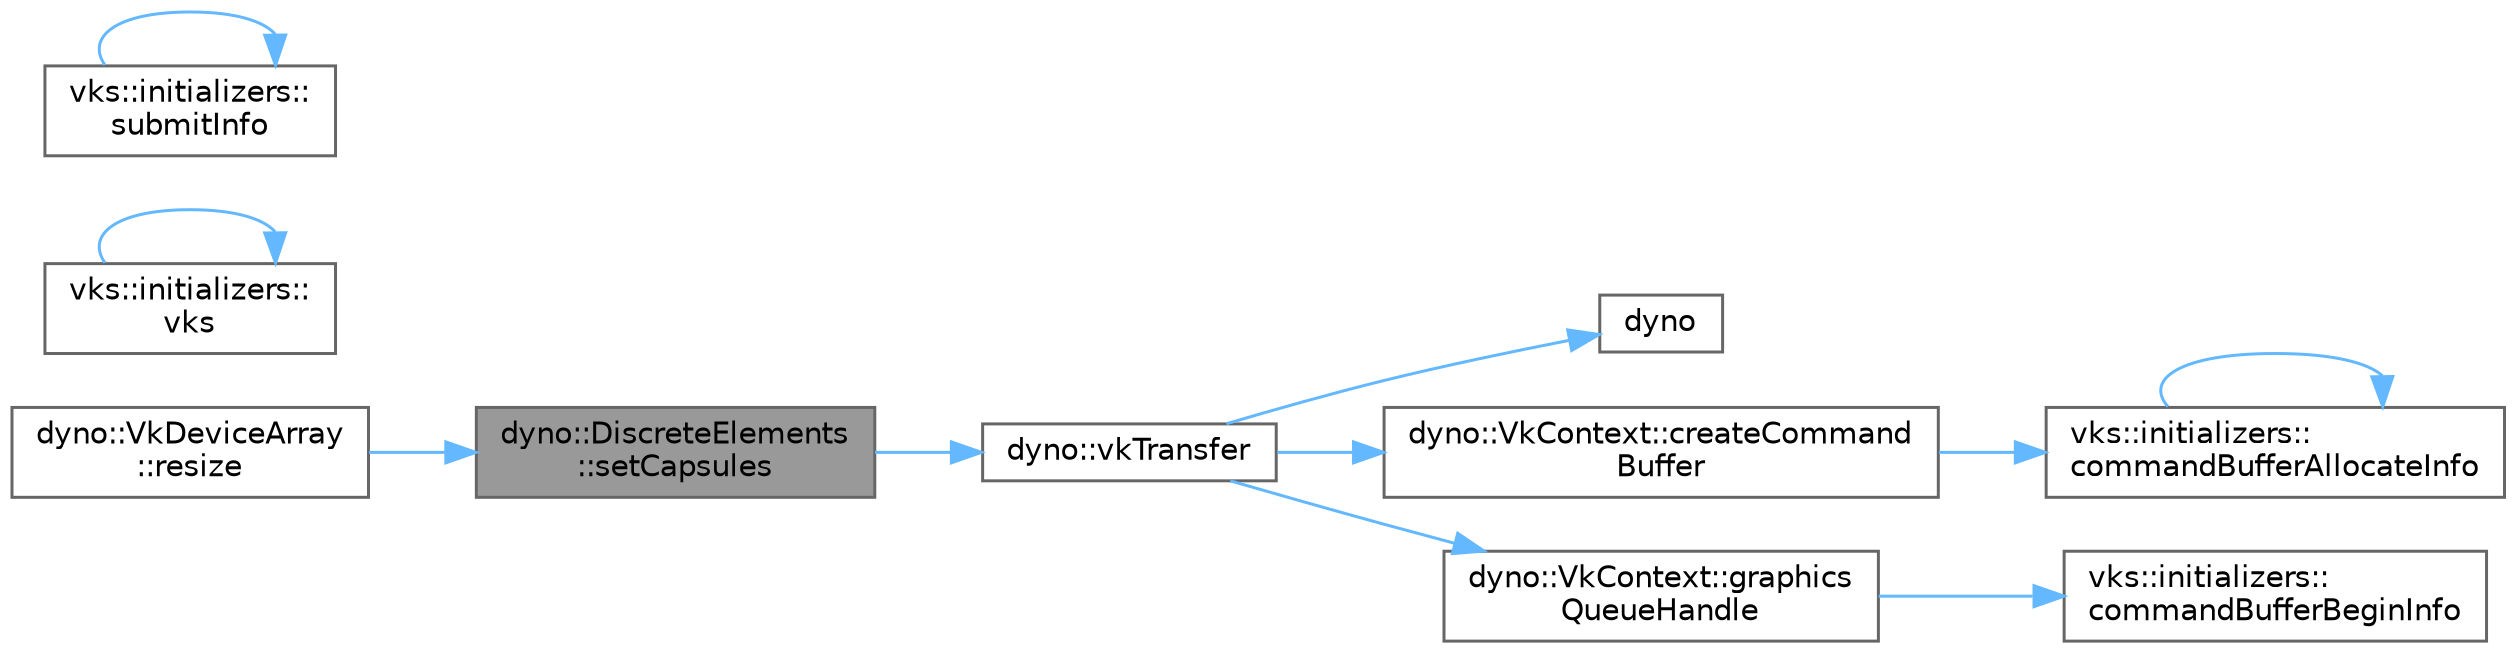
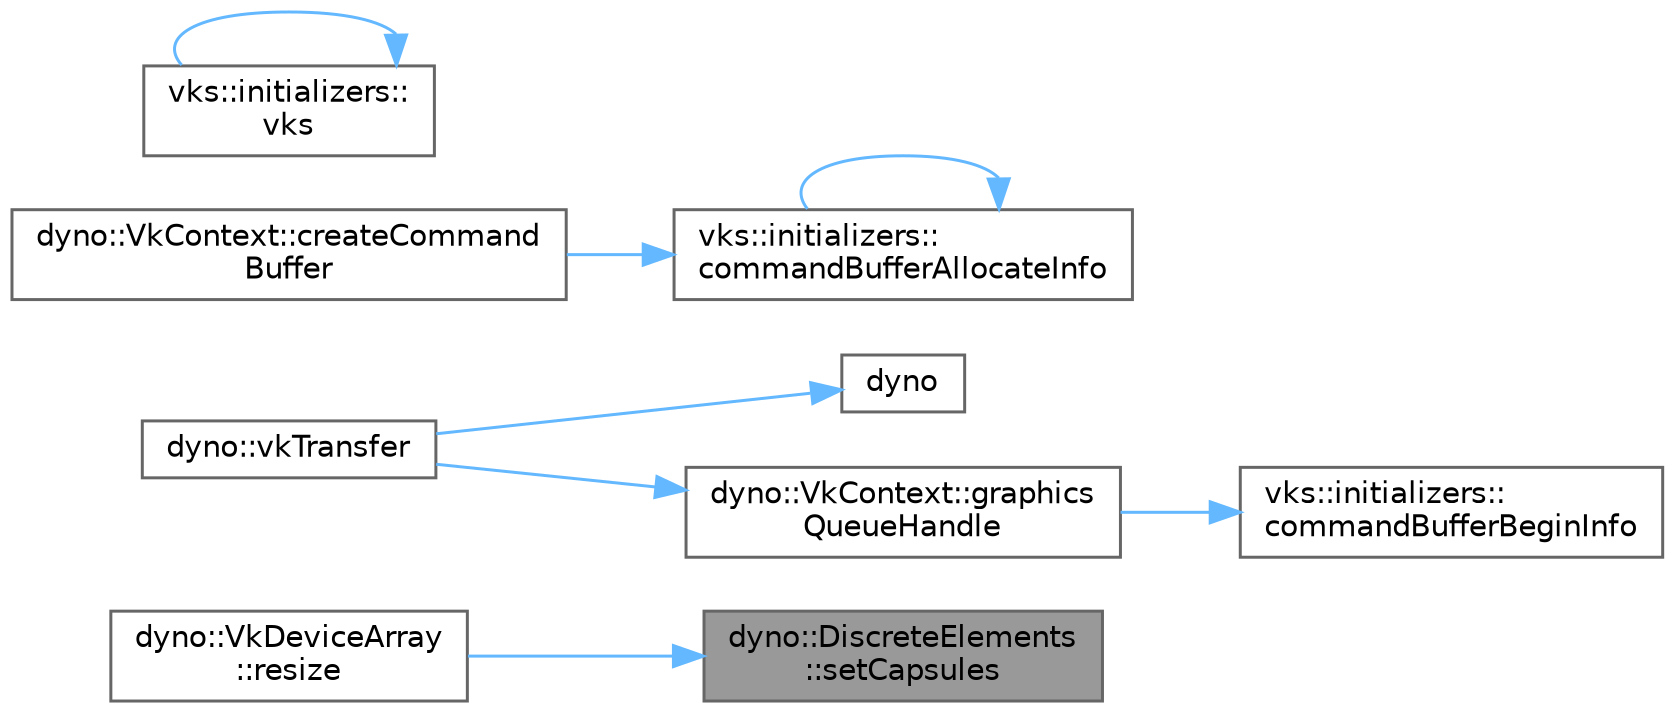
node "vks::initializers:: submitInfo": removed
edge "dyno::DiscreteElements ::setCapsules" -> "dyno::vkTransfer": removed
edge "dyno::vkTransfer" -> "dyno::VkContext::createCommand Buffer": removed
